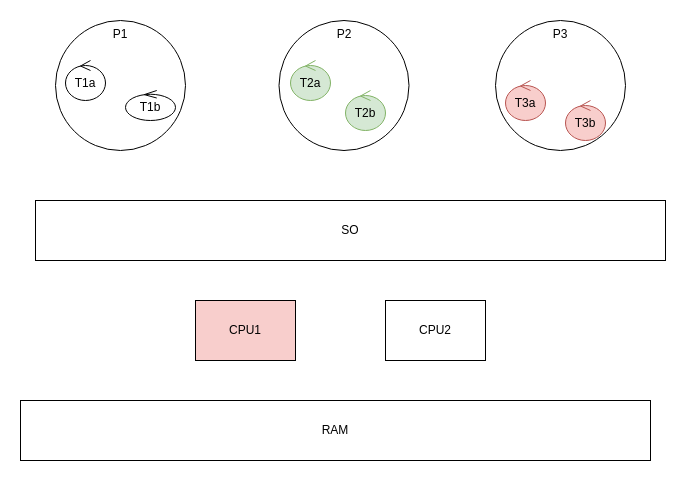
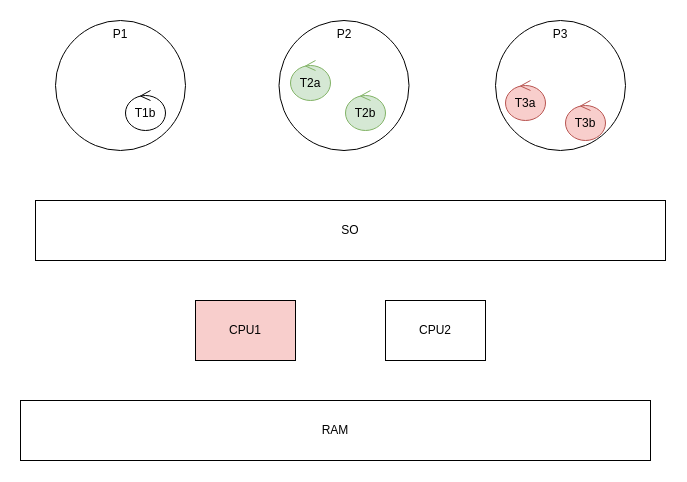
node "T1a": removed
node "T1b": size 50x30 -> 40x40
